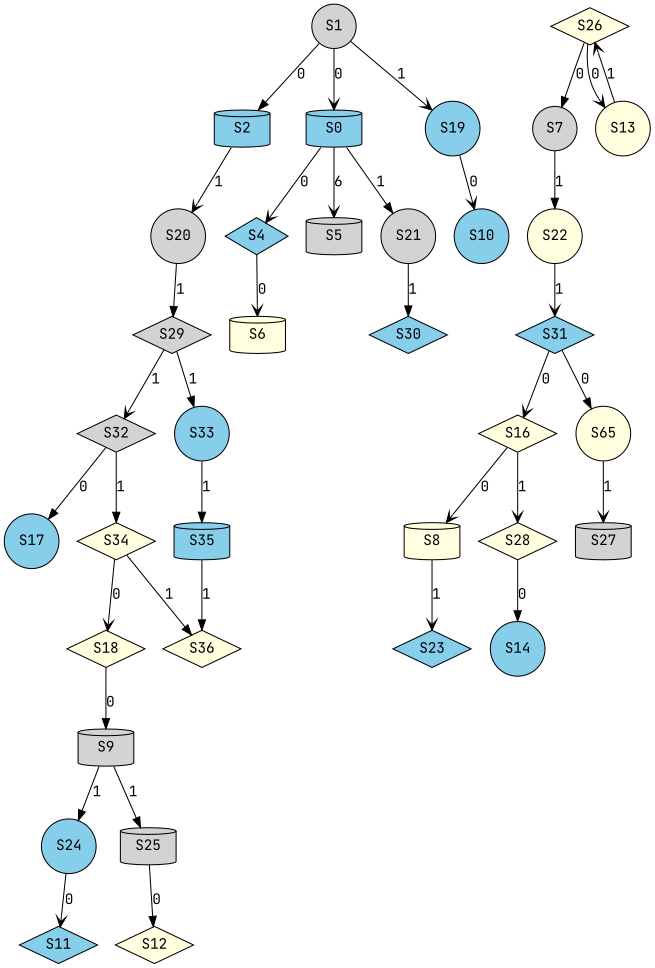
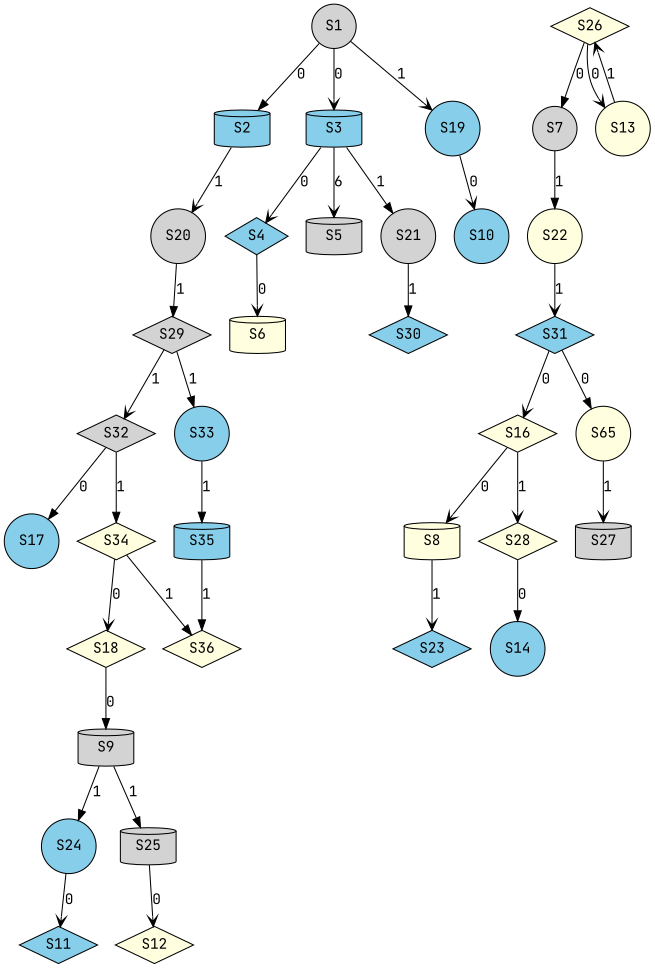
node "S0": label "S0" -> "S3"
edge "S25" -> "S12": arrowhead normal -> vee
